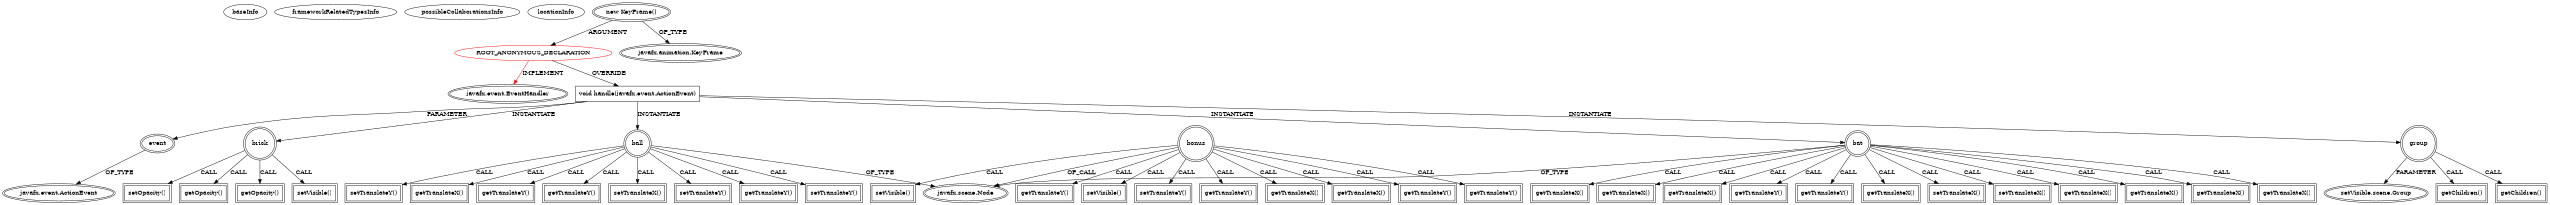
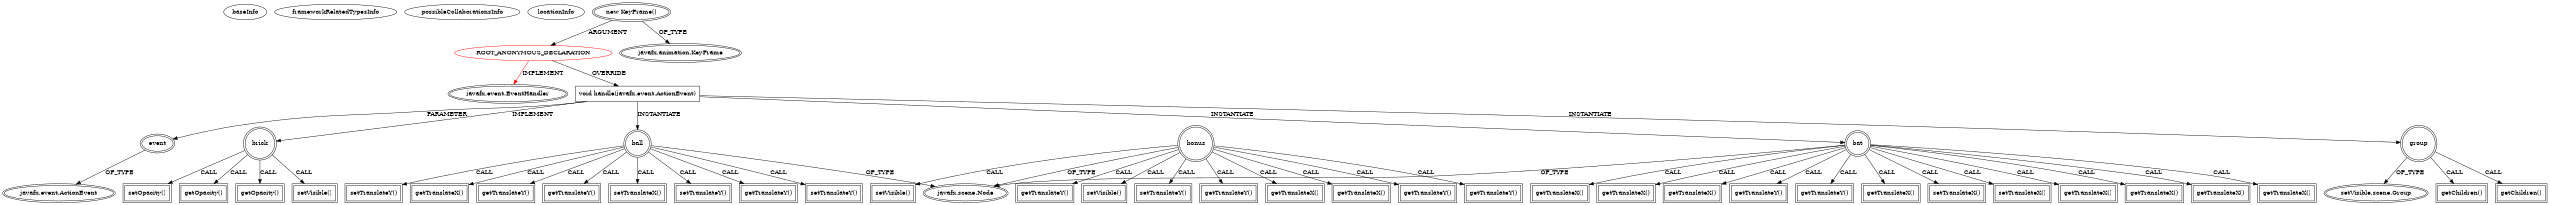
edge "void handle(javafx.event.ActionEvent)" -> "brick": label "INSTANTIATE" -> "IMPLEMENT"
edge "bonus" -> "javafx.scene.Node": label "OF_CALL" -> "OF_TYPE"
edge "group" -> "setVisible.scene.Group": label "PARAMETER" -> "OF_TYPE"
